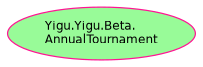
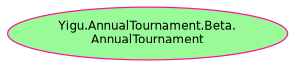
node "Yigu.Yigu.Beta. AnnualTournament": label "Yigu.Yigu.Beta. AnnualTournament" -> "Yigu.AnnualTournament.Beta. AnnualTournament"
